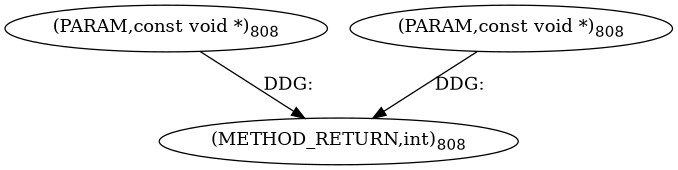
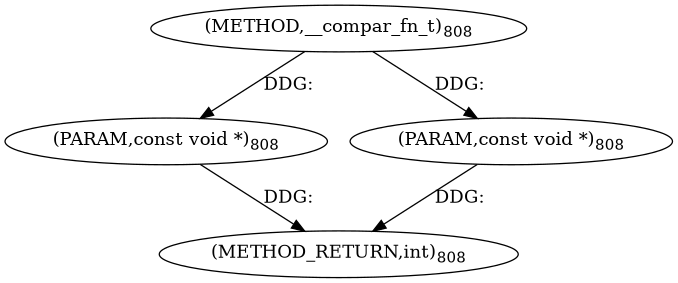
node "(METHOD,__compar_fn_t)": added
